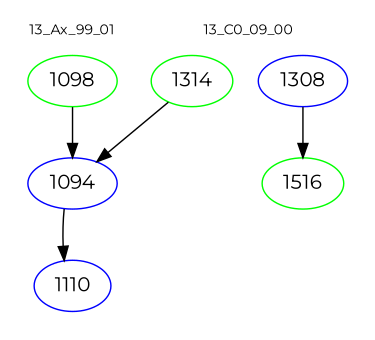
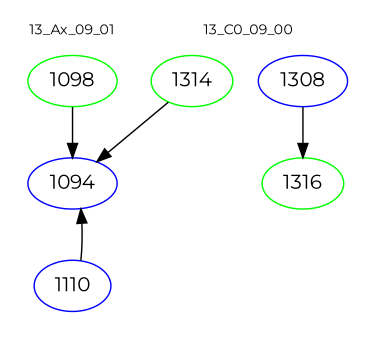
cluster "13_Ax_99_01": label "13_Ax_99_01" -> "13_Ax_09_01"
node "1516": label "1516" -> "1316"
edge "1094" -> "1110": reversed
